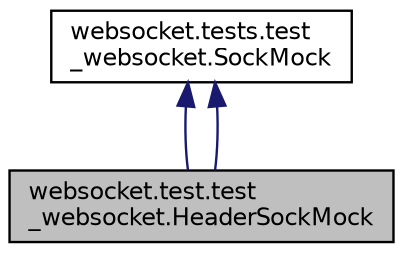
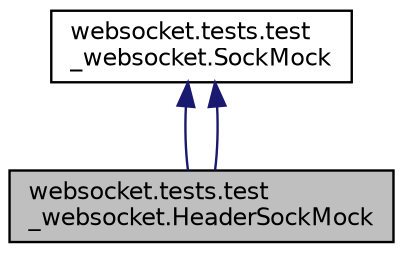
node "websocket.test.test _websocket.HeaderSockMock": label "websocket.test.test _websocket.HeaderSockMock" -> "websocket.tests.test _websocket.HeaderSockMock"
